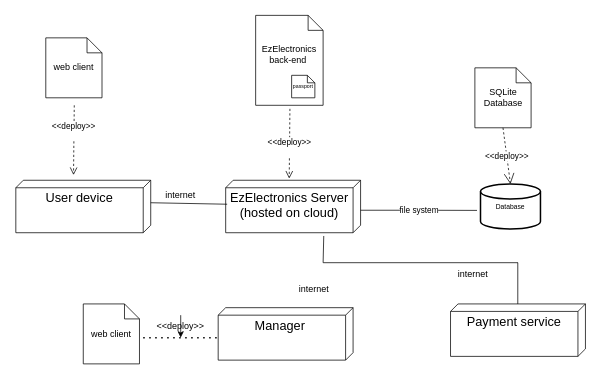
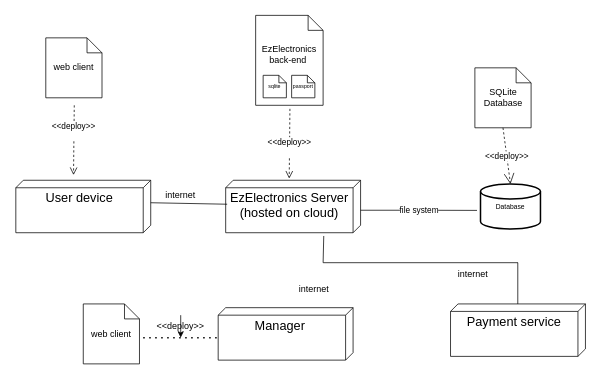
node "sqlite": added
